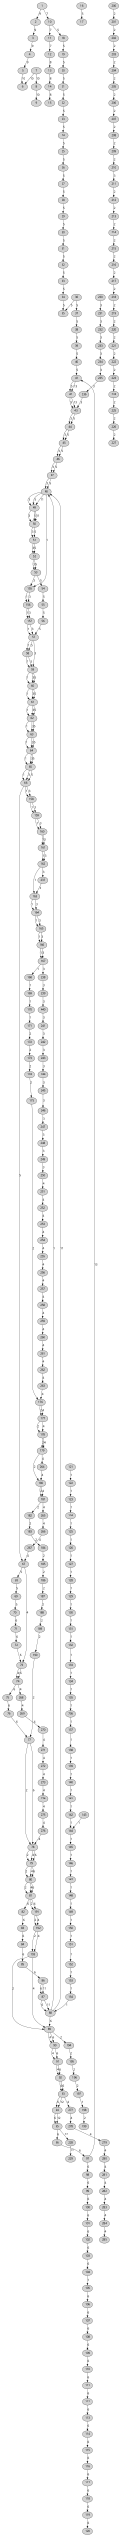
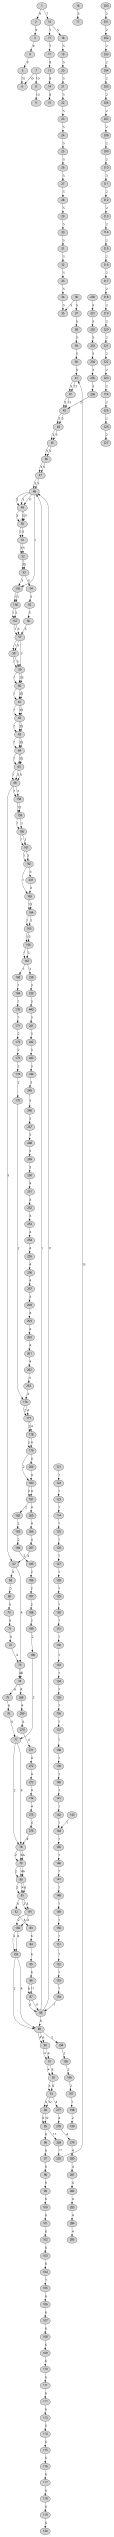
edge "97" -> "41": now "229" -> "41"
